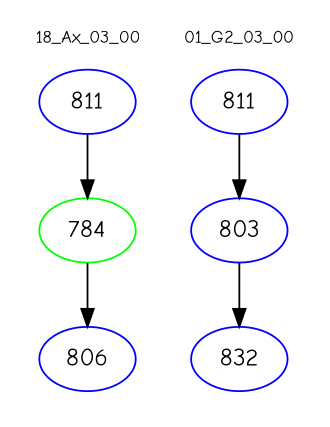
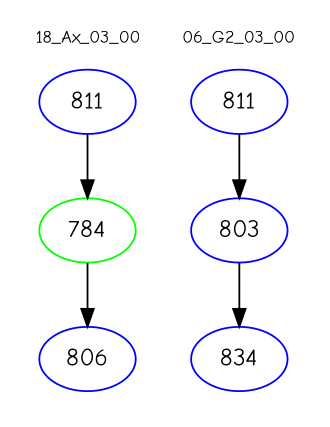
cluster "01_G2_03_00": label "01_G2_03_00" -> "06_G2_03_00"
node "832": label "832" -> "834"
